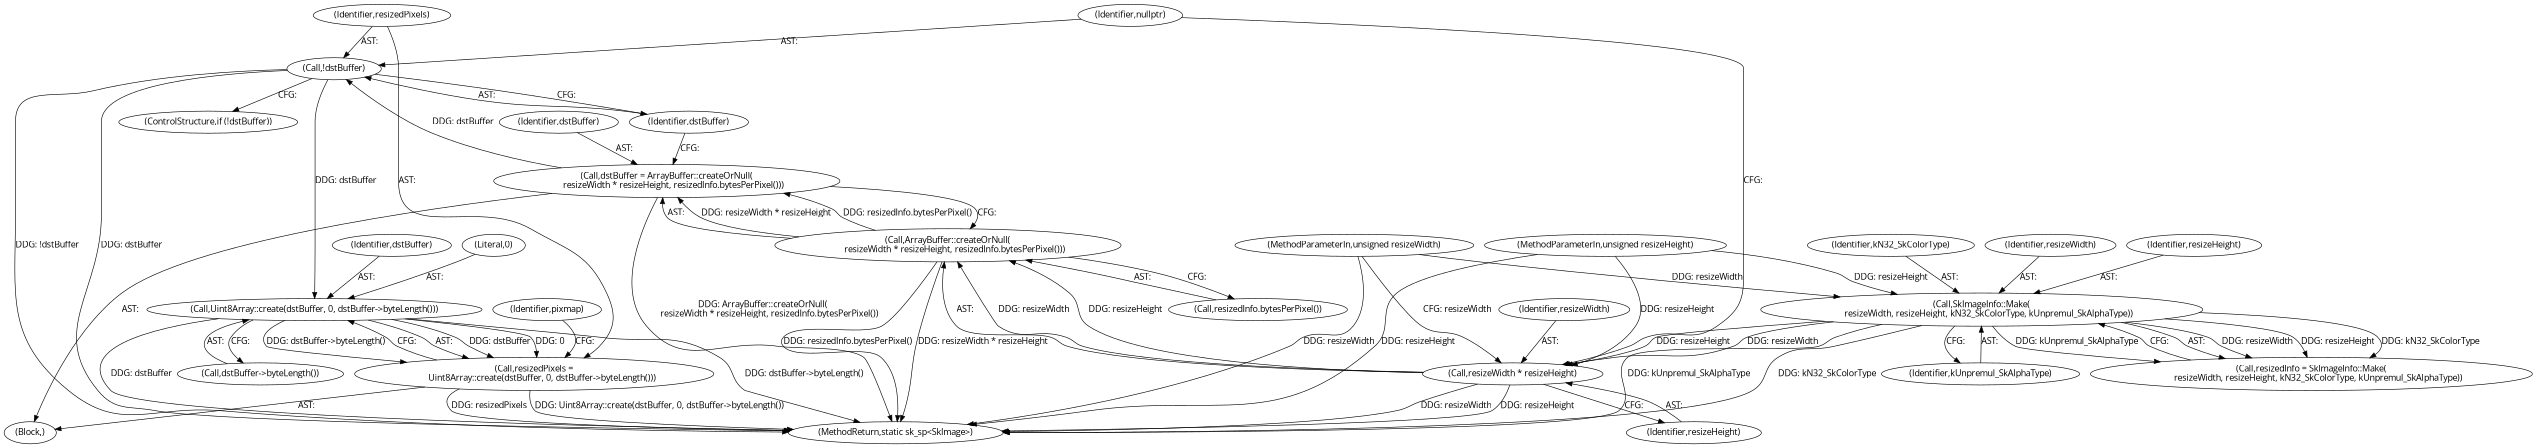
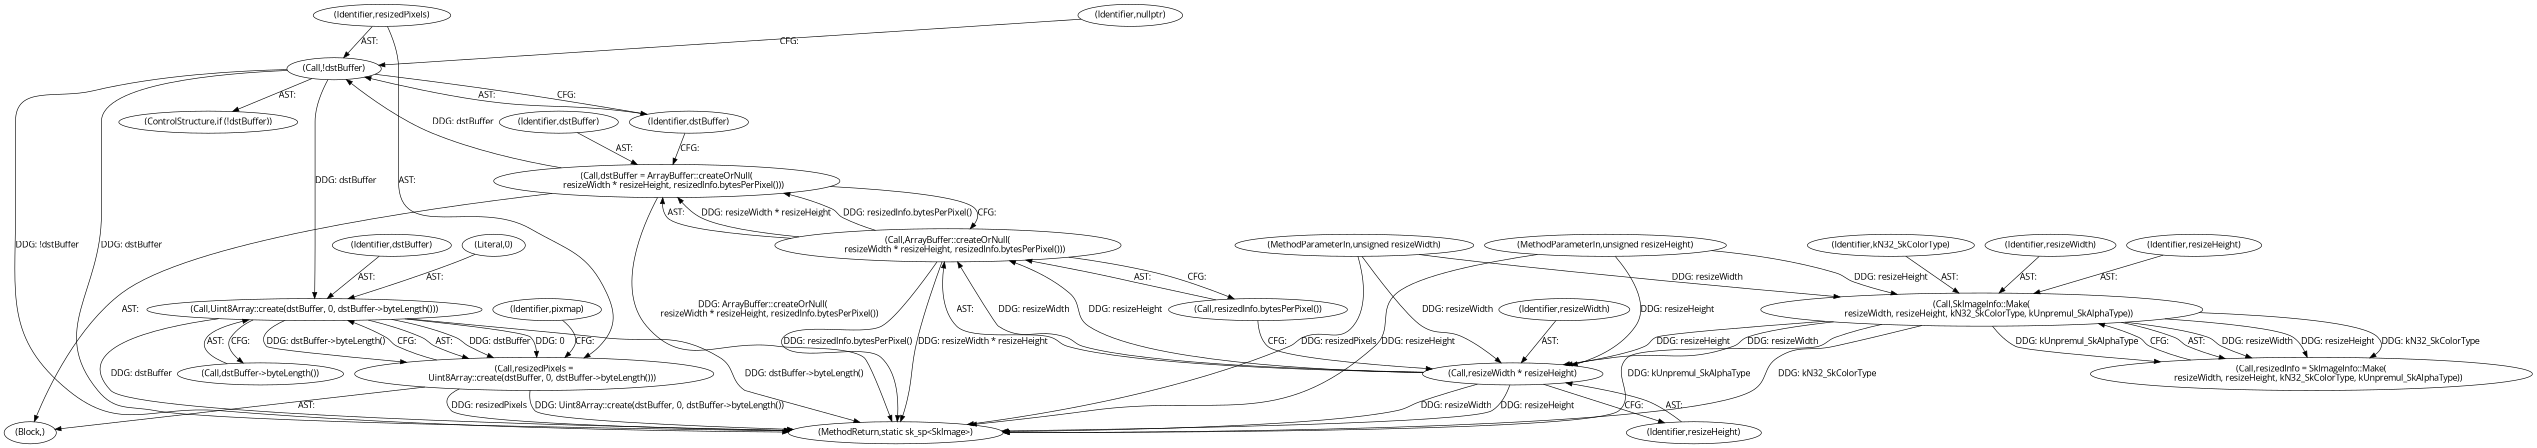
edge "(Identifier,nullptr)" -> "(Call,!dstBuffer)": label "AST: " -> "CFG: "
edge "(Identifier,nullptr)" -> "(Call,resizeWidth * resizeHeight)": now "(Call,resizedInfo.bytesPerPixel())" -> "(Call,resizeWidth * resizeHeight)"
edge "(Call,!dstBuffer)" -> "(ControlStructure,if (!dstBuffer))": label "CFG: " -> "AST: "
edge "(MethodParameterIn,unsigned resizeWidth)" -> "(Call,resizeWidth * resizeHeight)": label "CFG: resizeWidth" -> "DDG: resizeWidth"
edge "(MethodParameterIn,unsigned resizeWidth)" -> "(MethodReturn,static sk_sp<SkImage>)": label "DDG: resizeWidth" -> "DDG: resizedPixels"
node "(Identifier,kUnpremul_SkAlphaType)": removed
